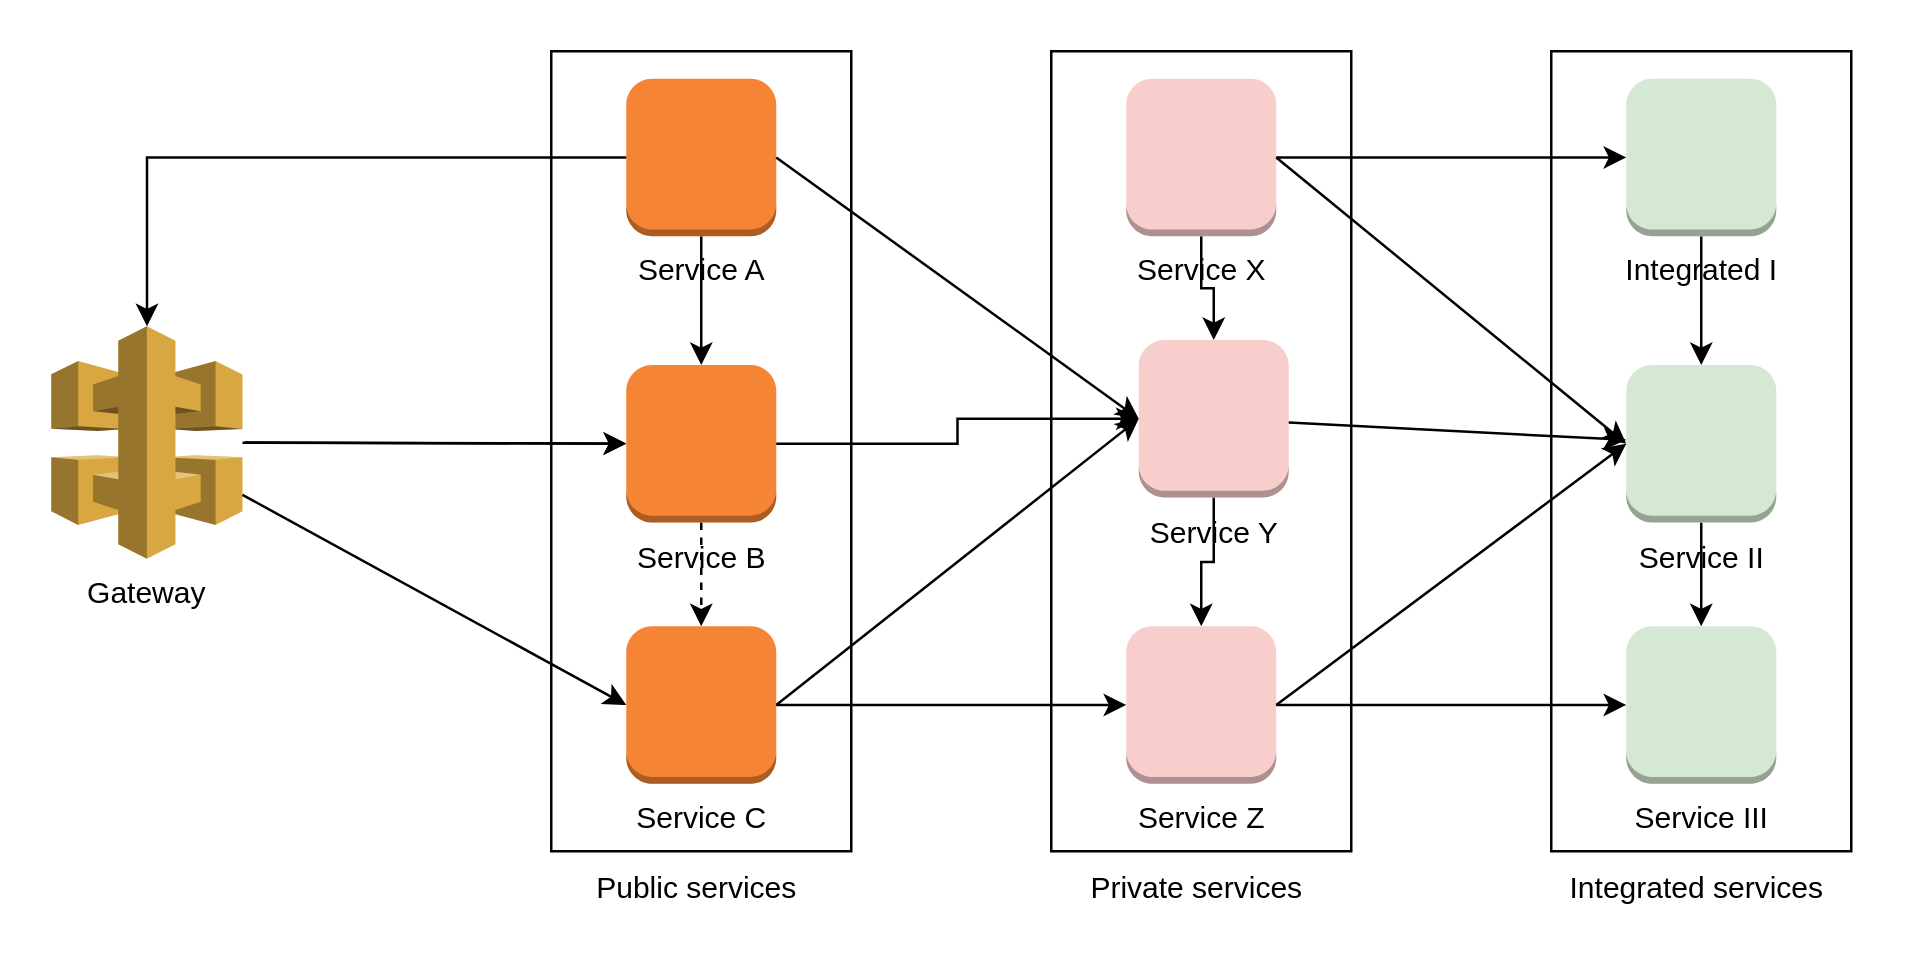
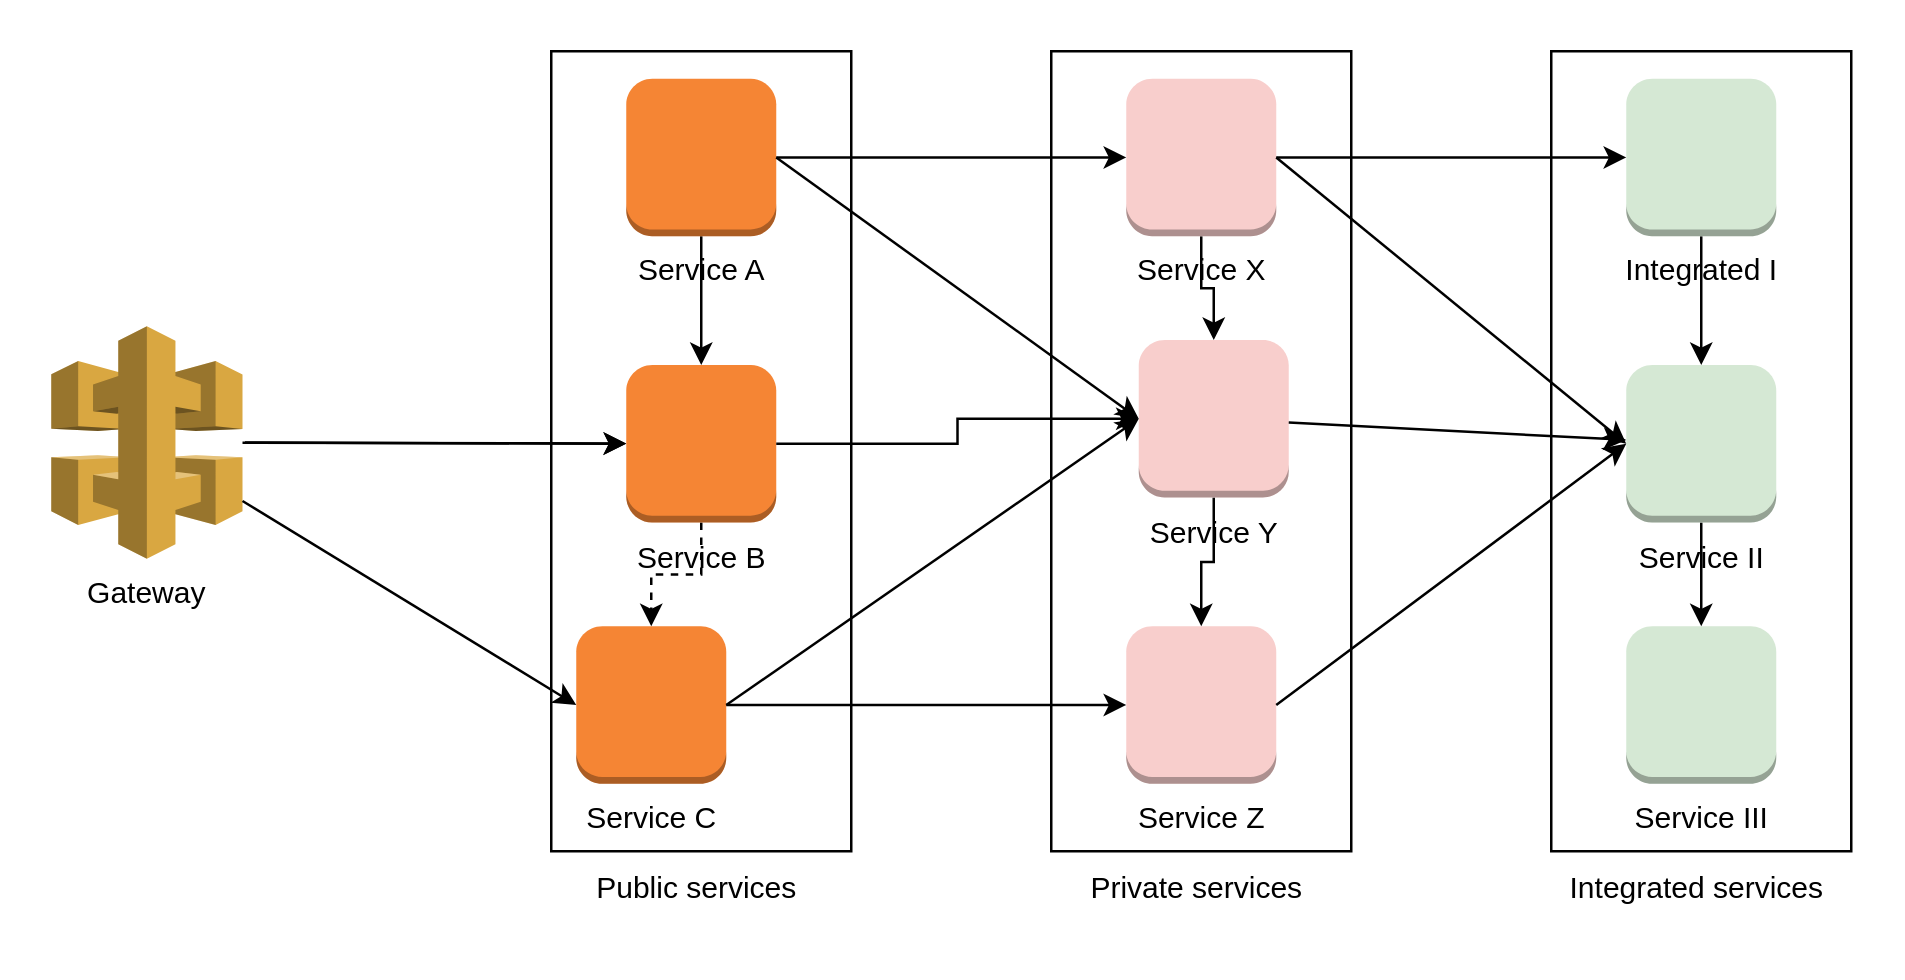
edge "Service A" -> "Gateway": now "Service A" -> "Service X"
node "Service C": moved (701, 705) -> (651, 705)
edge "Service Z" -> "Service III": removed
